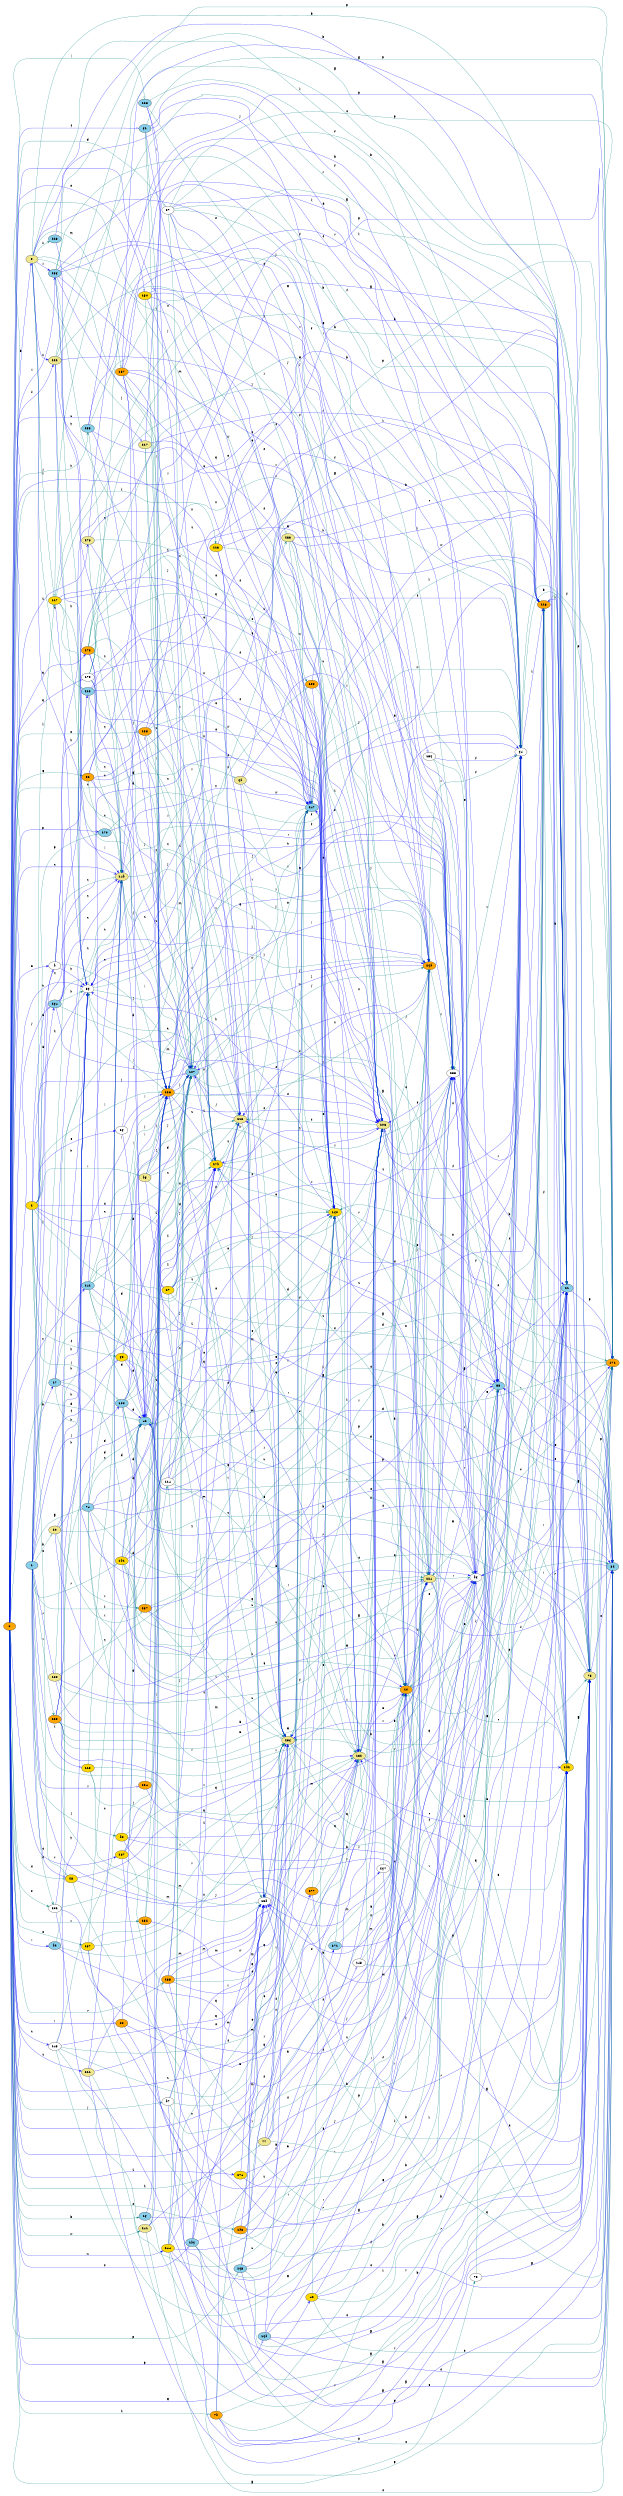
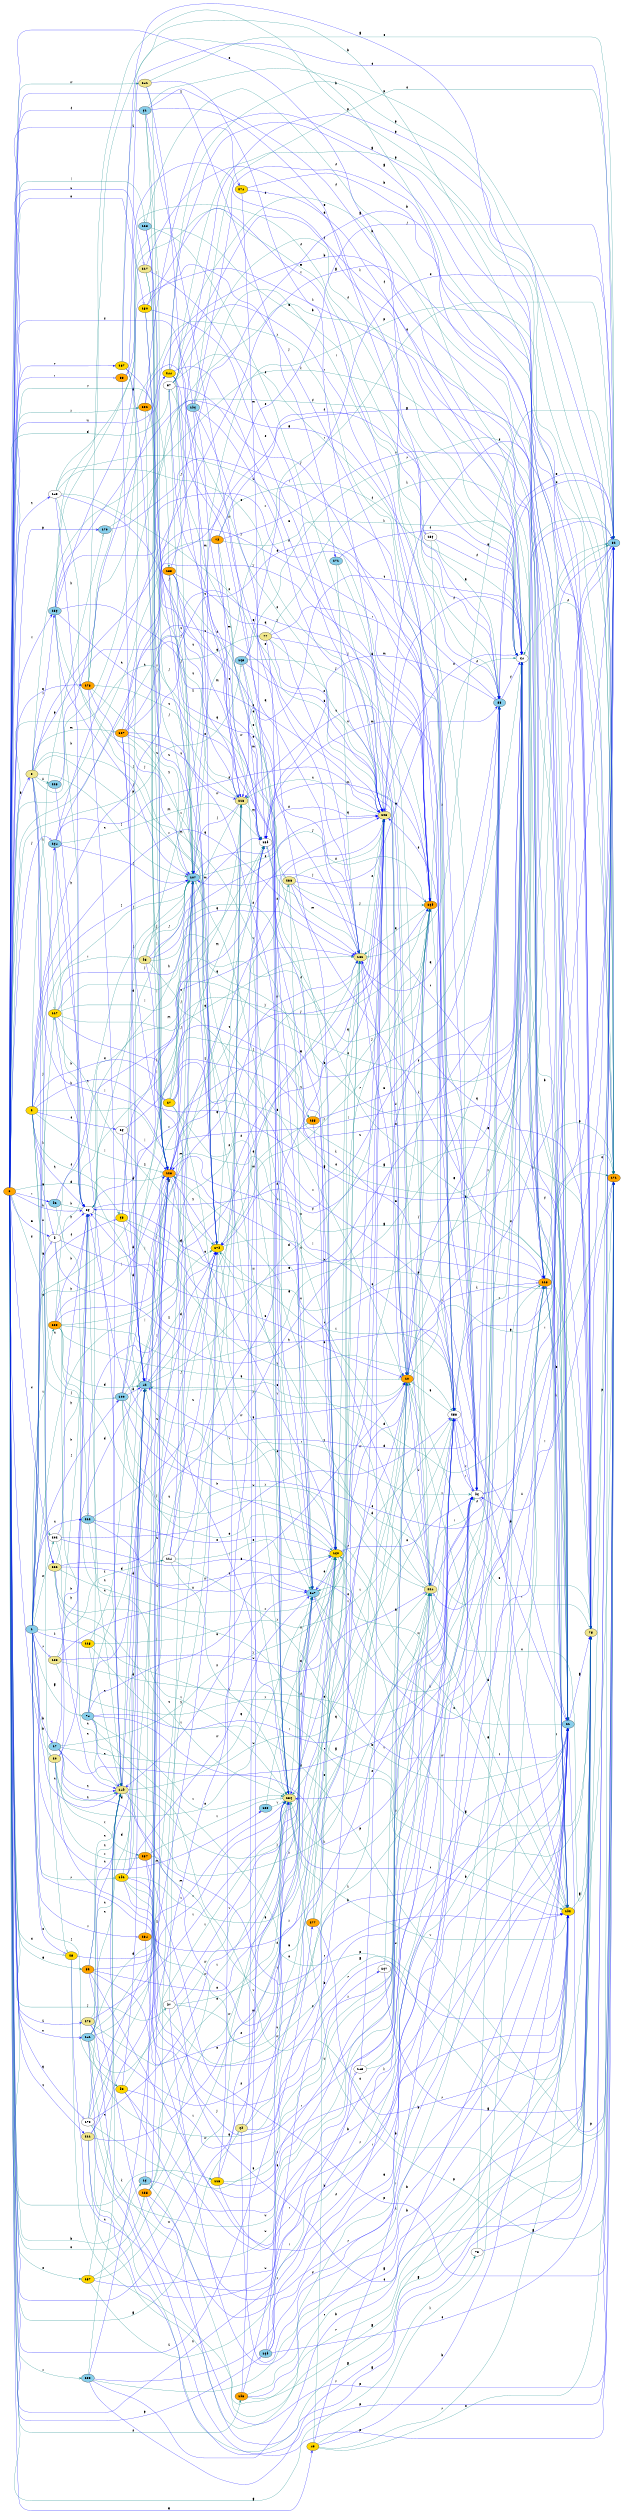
node "133": added
